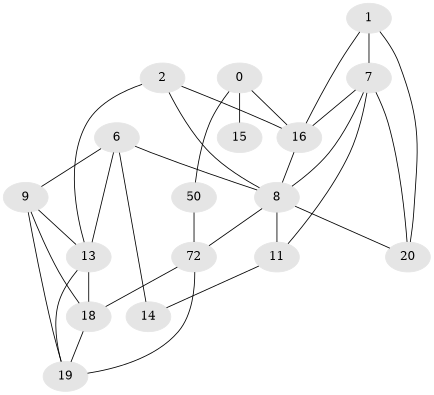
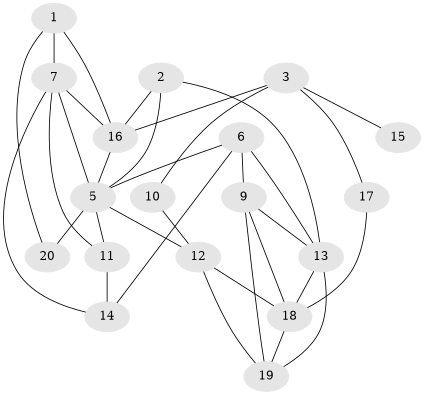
node "0": label "0" -> "3"
edge "7" -- "20": now "7" -- "14"
node "50": label "50" -> "10"
node "8": label "8" -> "5"
node "17": added
node "72": label "72" -> "12"
